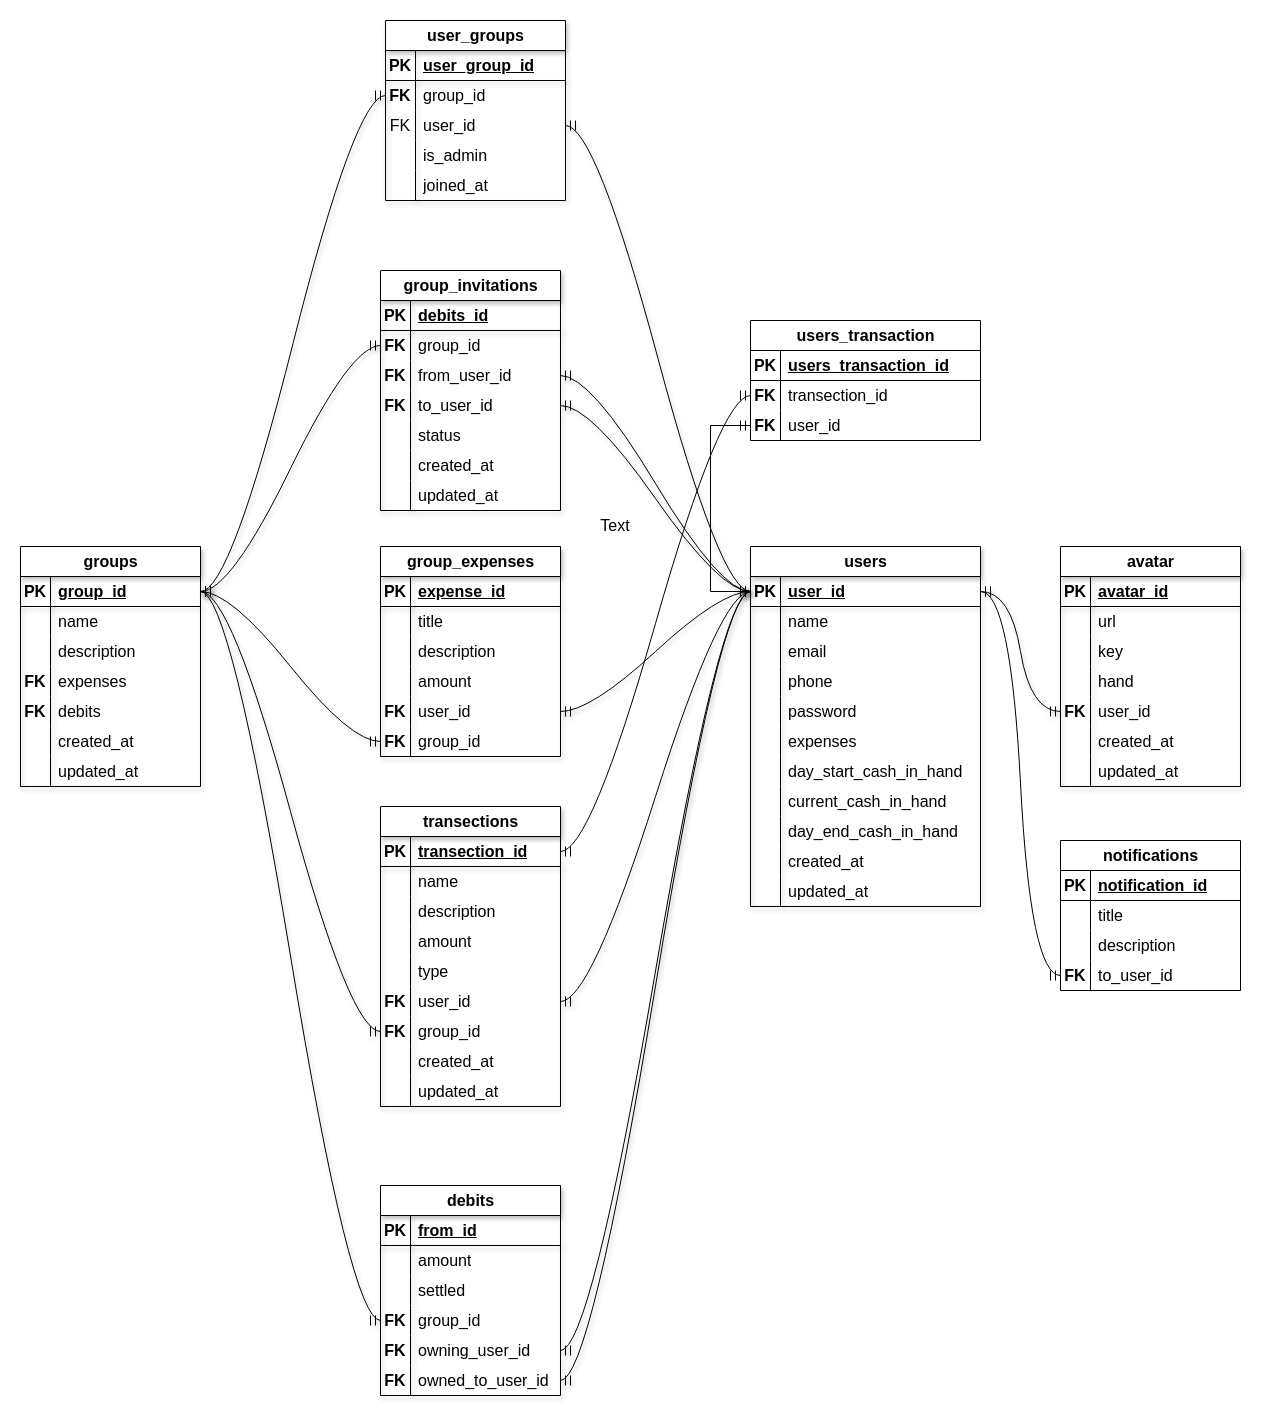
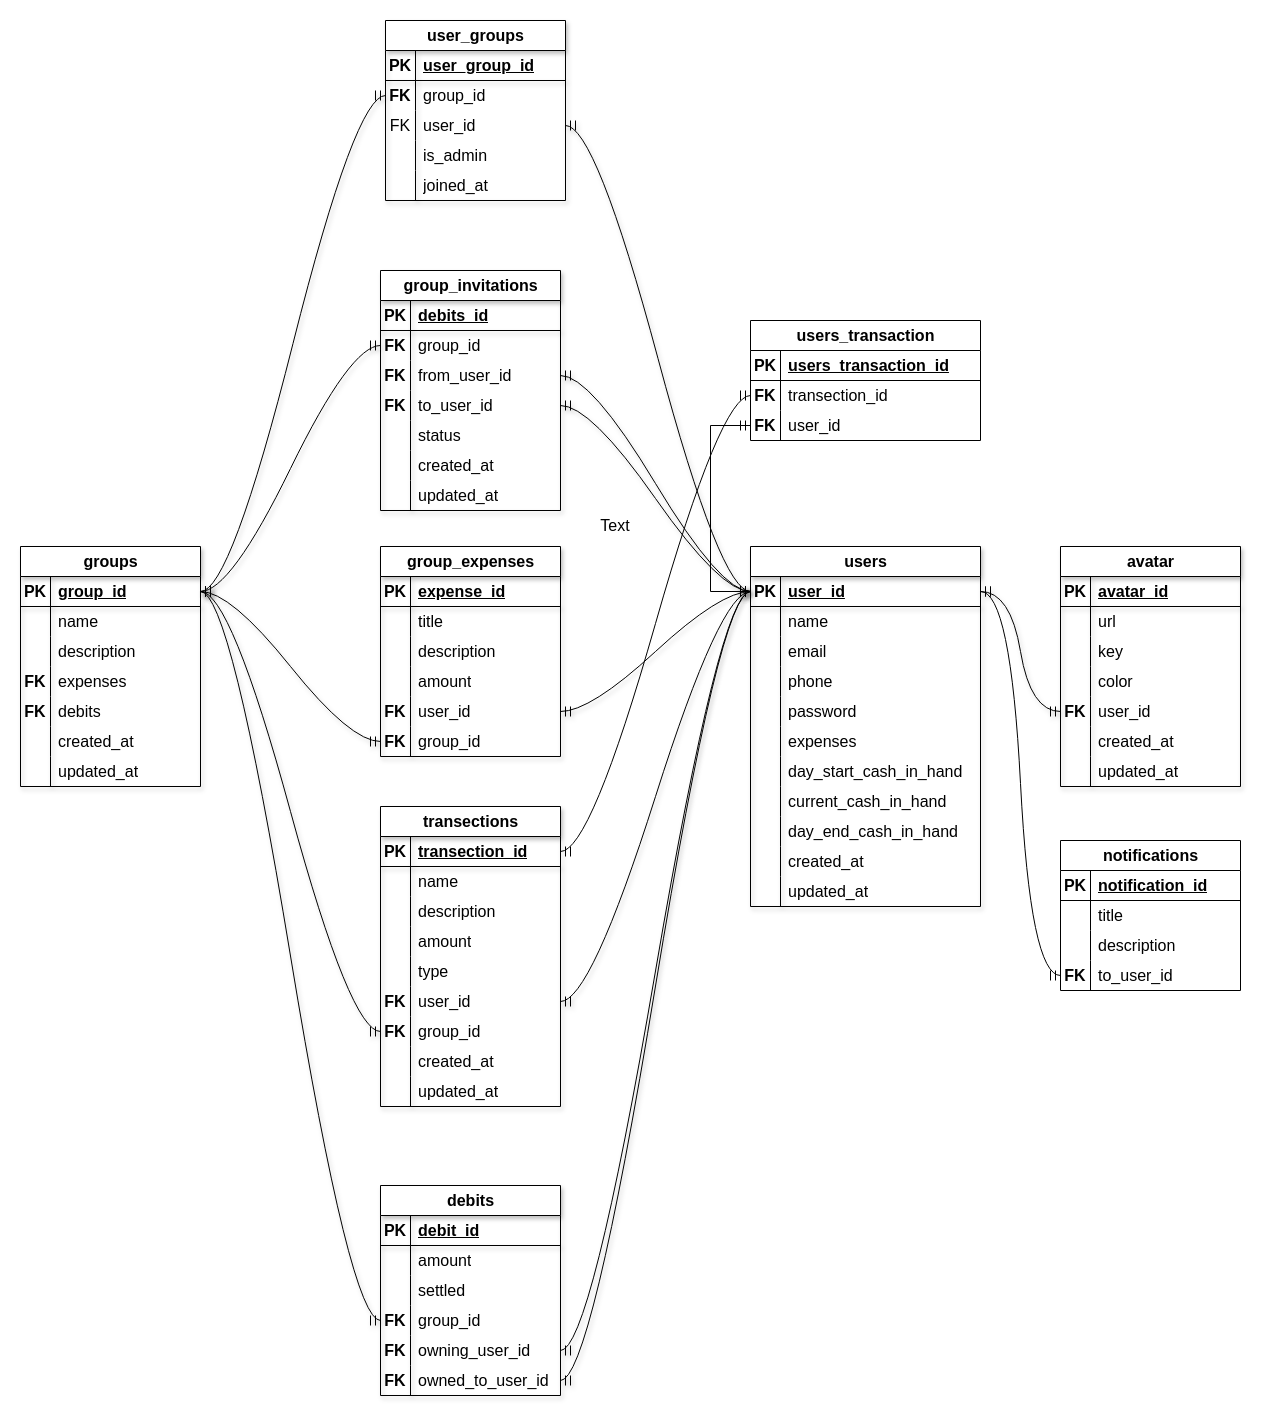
node "hand": label "hand" -> "color"
node "from_id": label "from_id" -> "debit_id"
